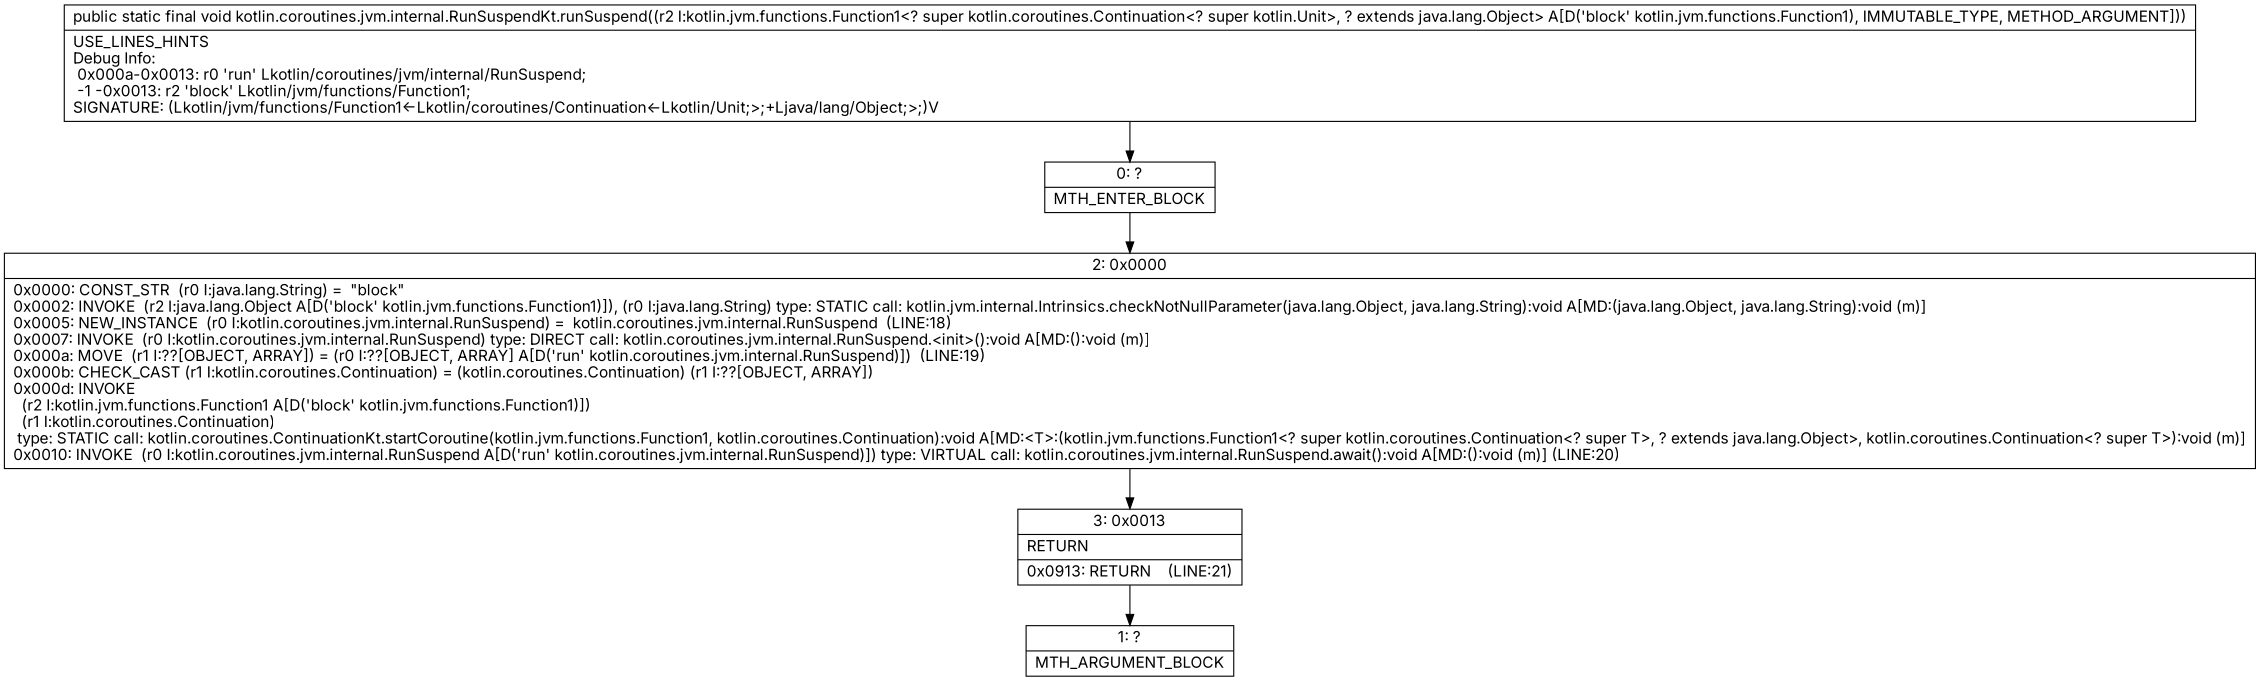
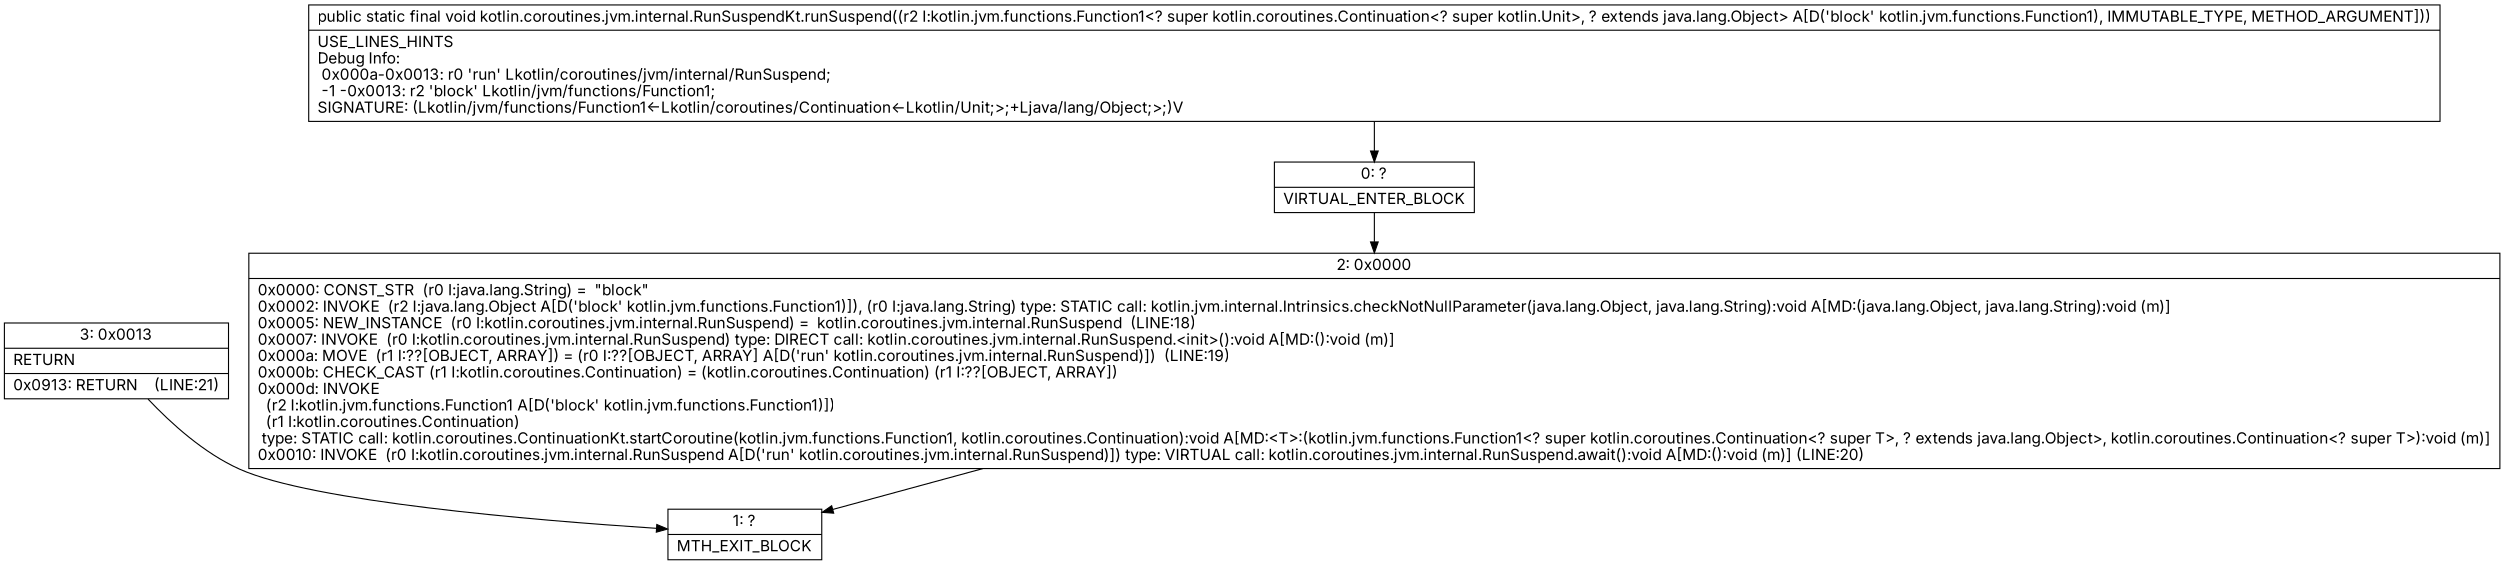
node "0: ?": text "MTH_ENTER_BLOCK" -> "VIRTUAL_ENTER_BLOCK"
edge "2: 0x0000" -> "3: 0x0013": now "2: 0x0000" -> "1: ?"
node "1: ?": text "MTH_ARGUMENT_BLOCK" -> "MTH_EXIT_BLOCK"
